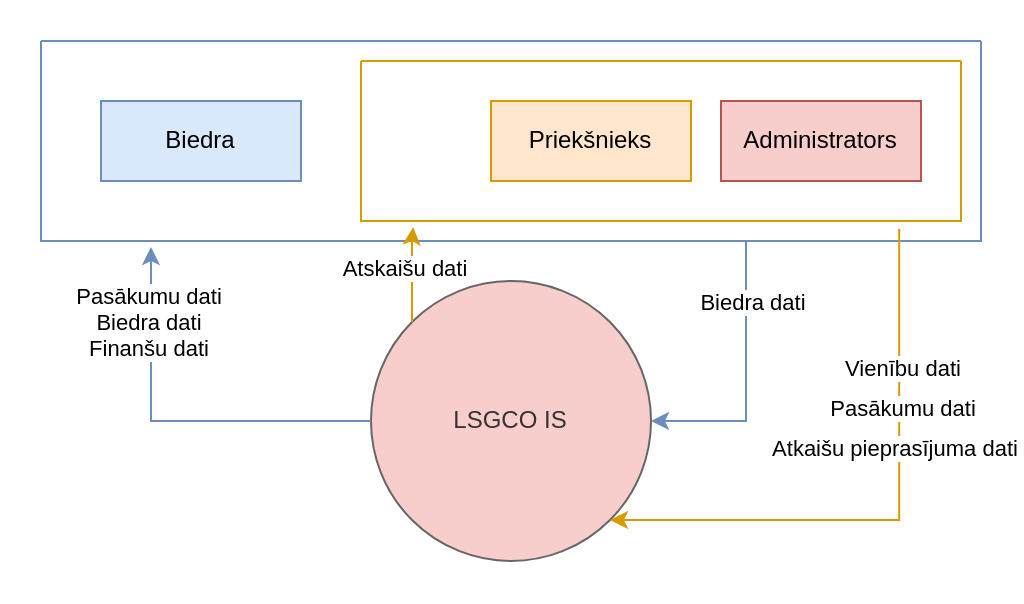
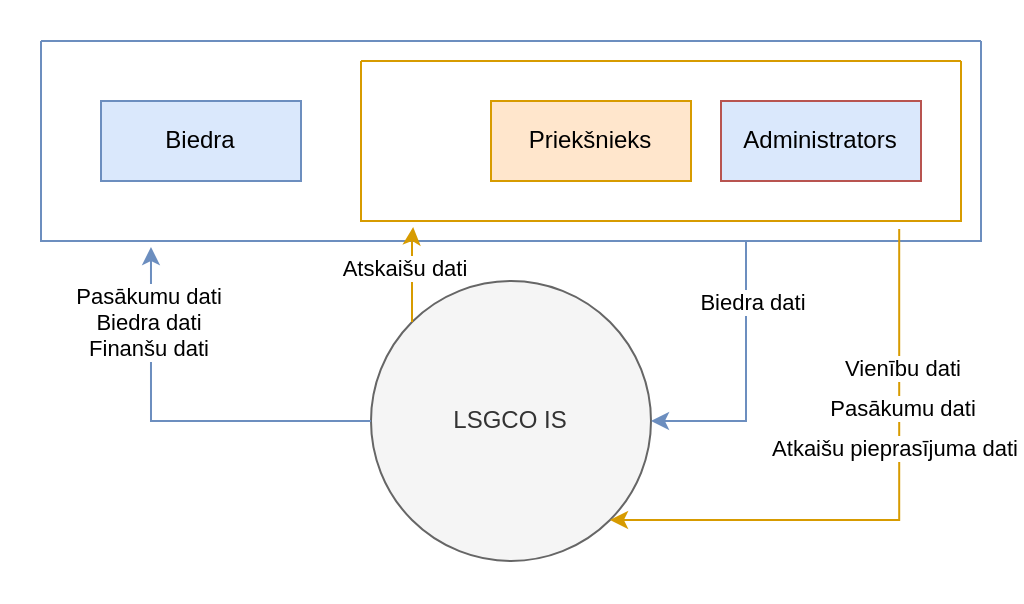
node "Administrators": fillcolor #f8cecc -> #dae8fc
node "LSGCO IS": fillcolor #f8cecc -> #f5f5f5
